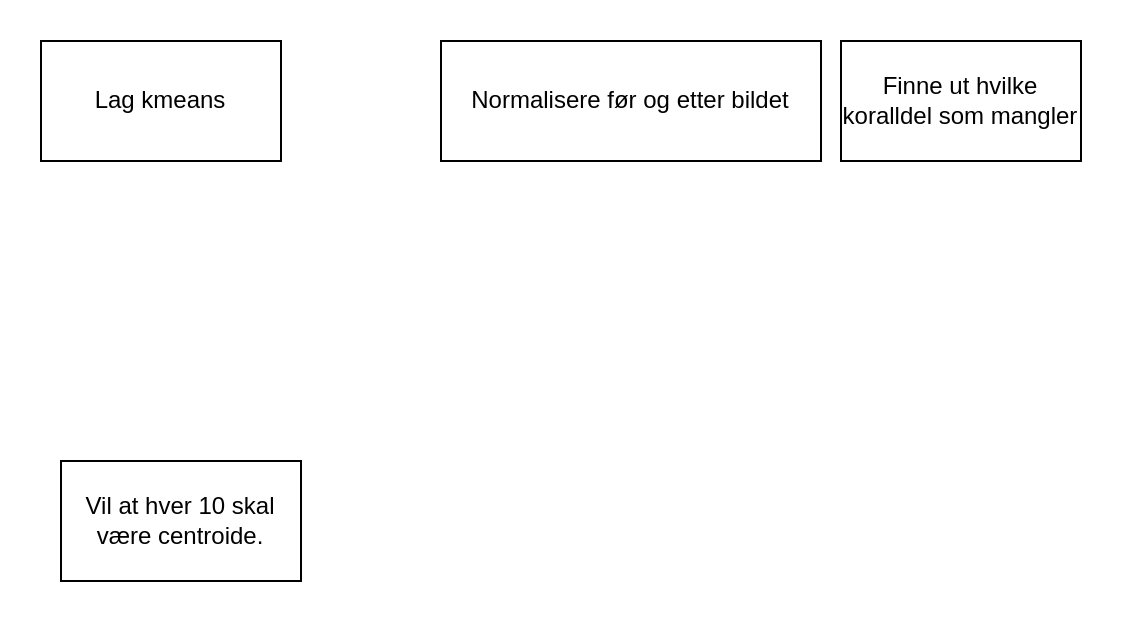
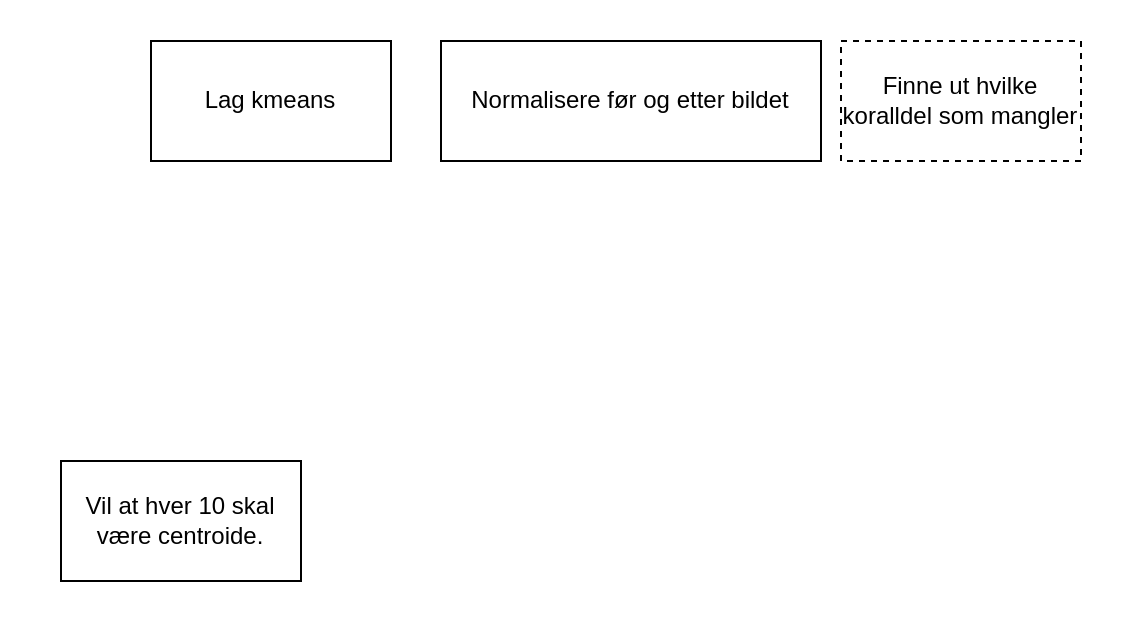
node "Lag kmeans": moved (161, 101) -> (271, 101)
node "Finne ut hvilke koralldel som mangler": style solid -> dashed
